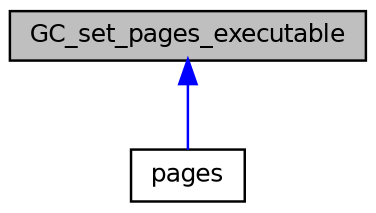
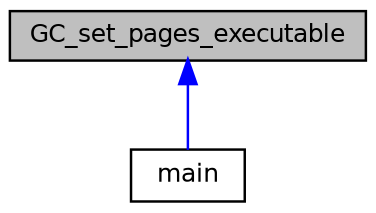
node "pages": label "pages" -> "main"
